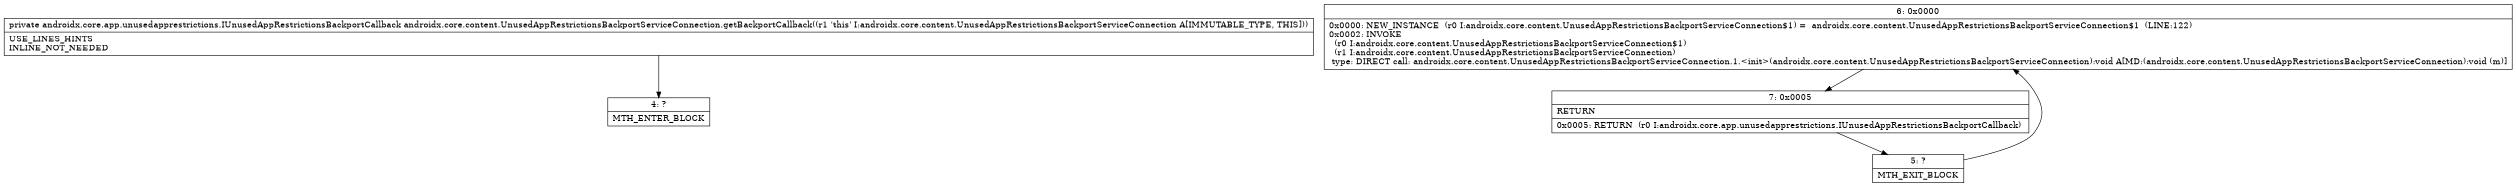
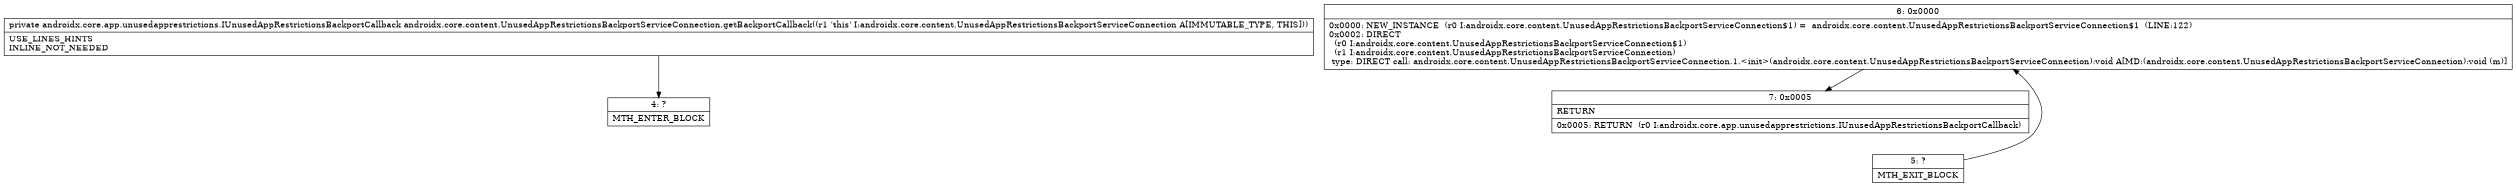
node "6: 0x0000": text "0x0002: INVOKE" -> "0x0002: DIRECT"
edge "7: 0x0005" -> "5: ?": removed
